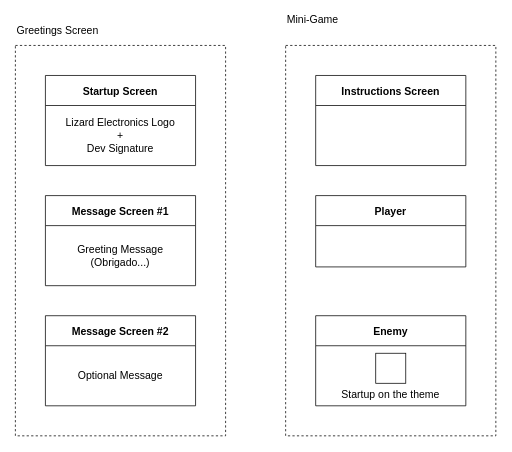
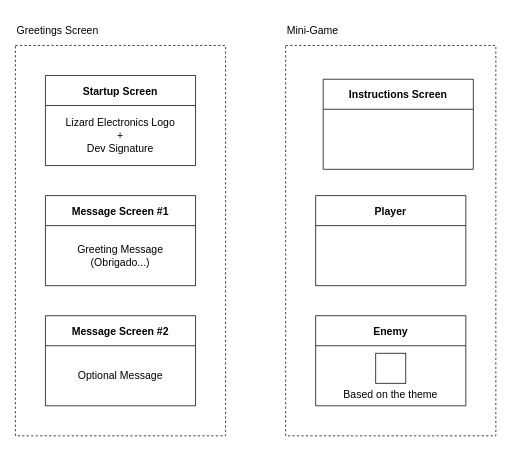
node "Mini-Game": moved (390, 19) -> (390, 30)
node "Instructions Screen": moved (390, 120) -> (398, 124)
node "Player": size 150x71 -> 150x90
node "Startup on the theme": label "Startup on the theme" -> "Based on the theme"
